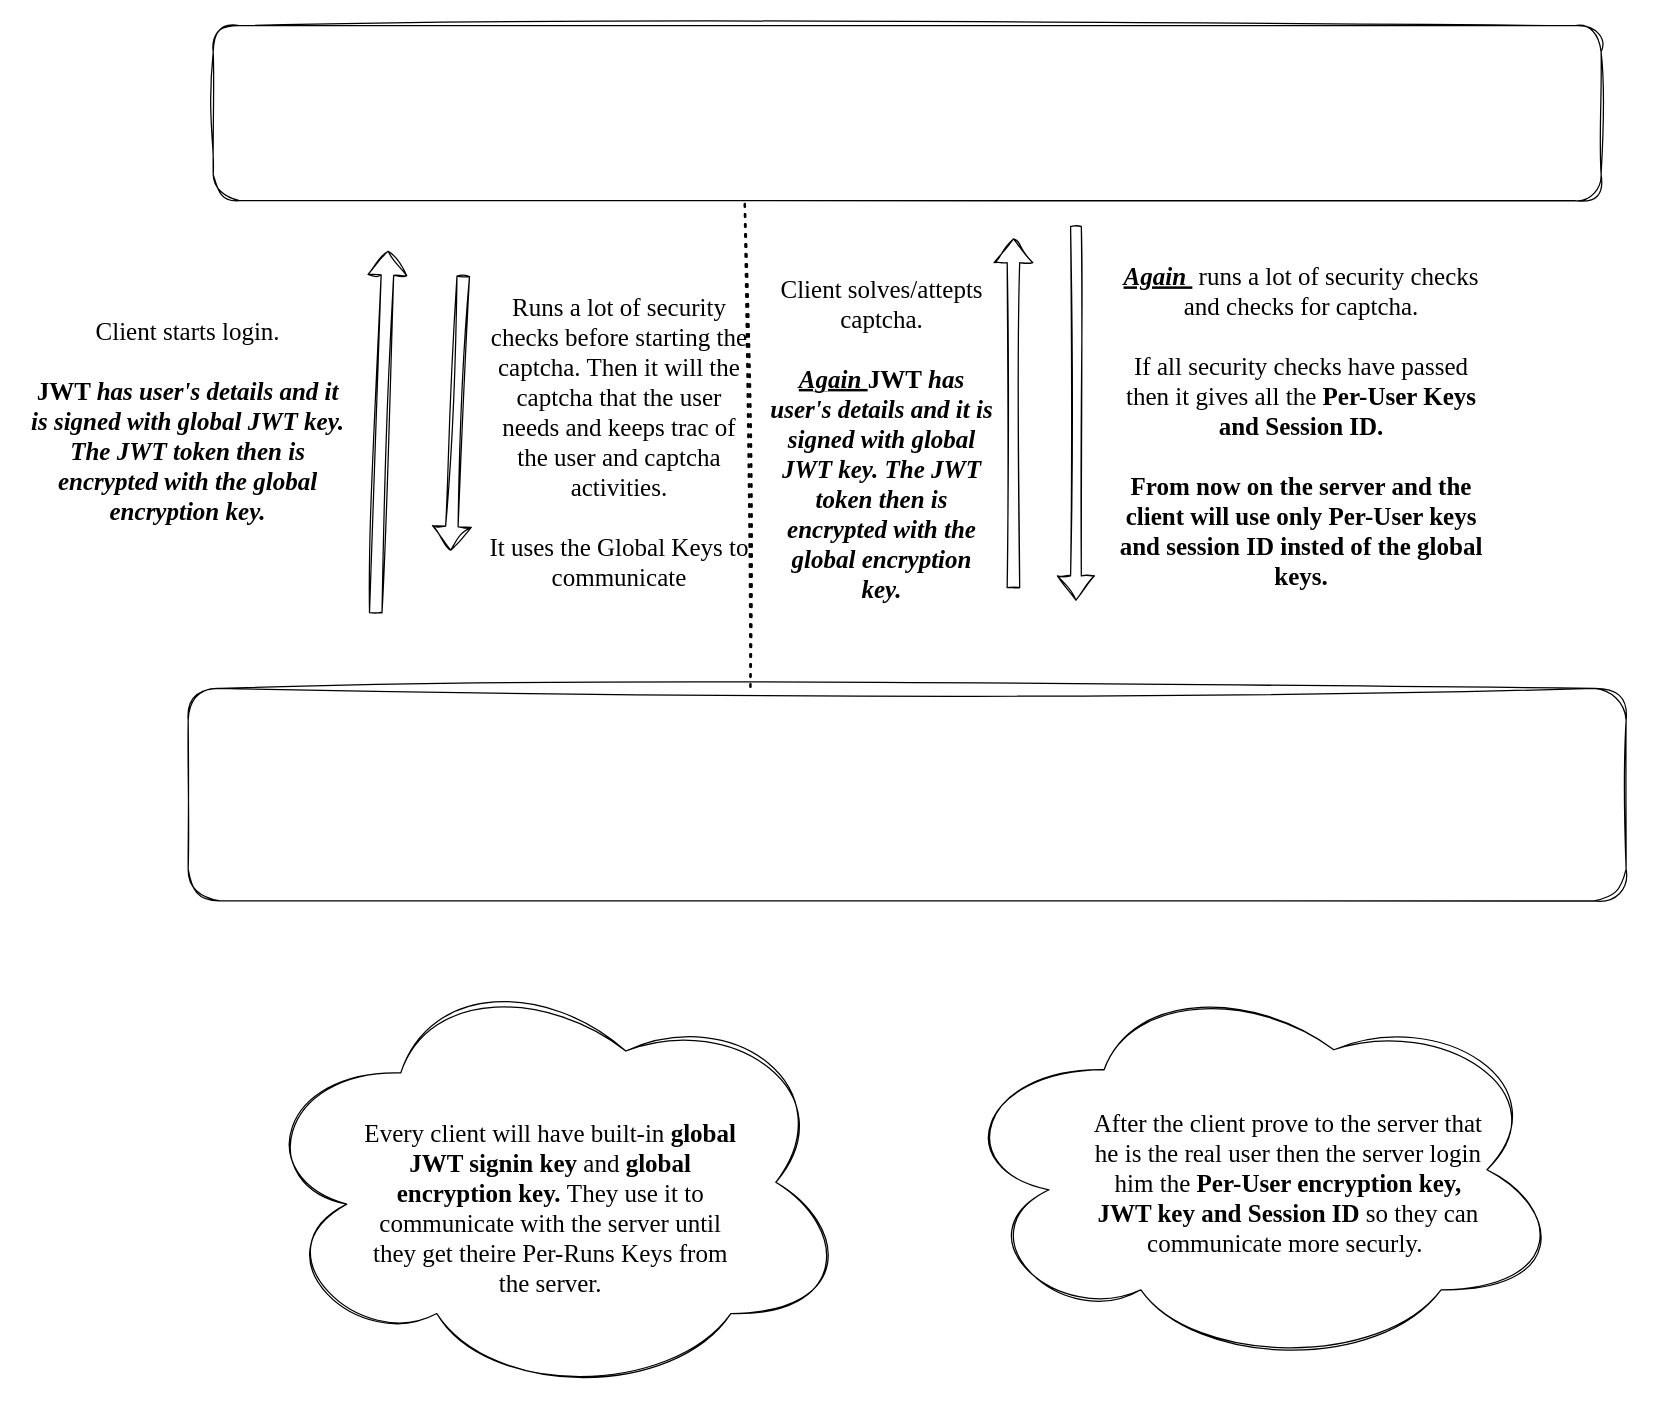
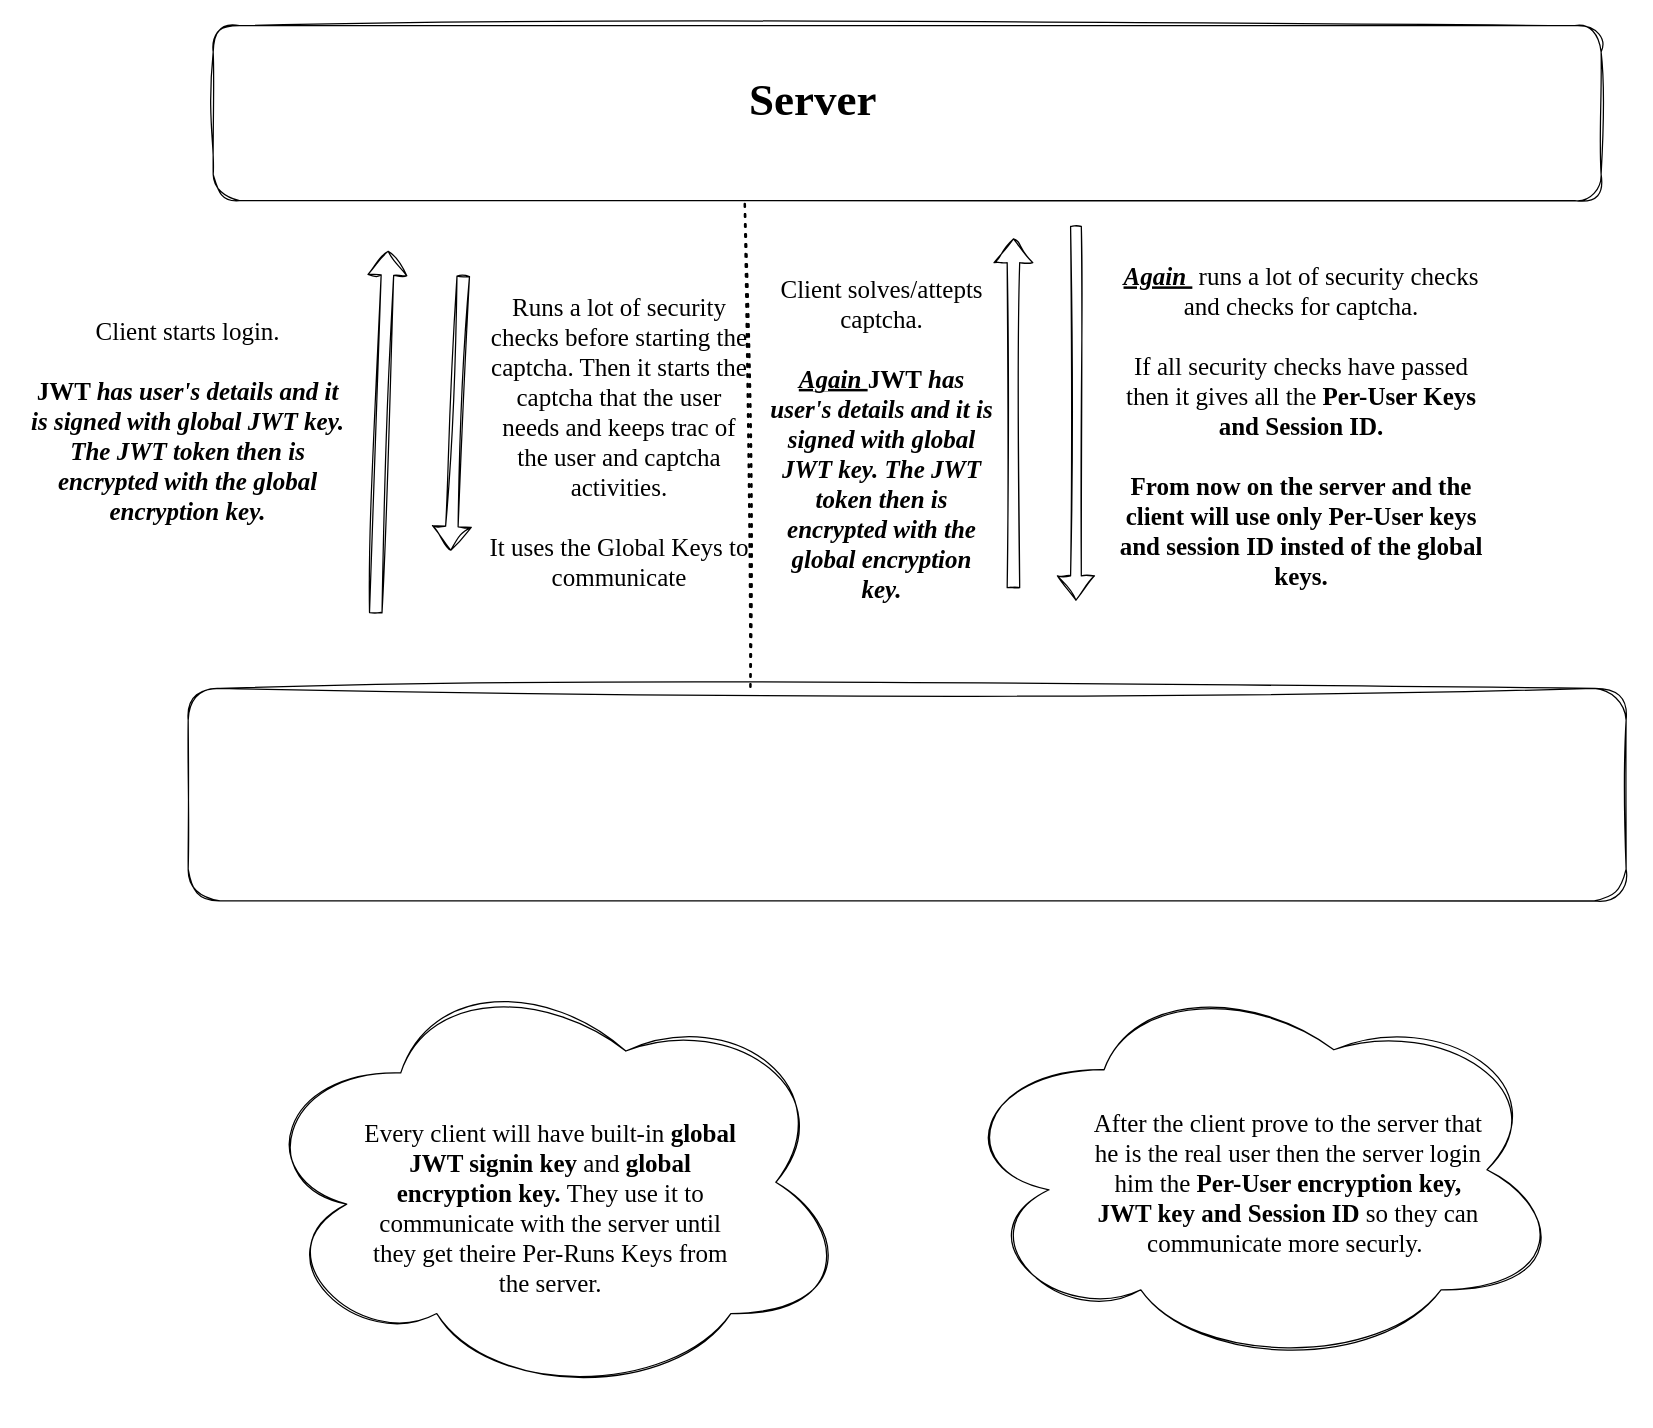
node "Server": added
node "Runs a lot of security checks before starting the captcha. Then it will the captcha that the user needs and keeps trac of the user and captcha activities. It uses the Global Keys to communicate": label "Runs a lot of security checks before starting the captcha. Then it will the captcha that the user needs and keeps trac of the user and captcha activities. It uses the Global Keys to communicate" -> "Runs a lot of security checks before starting the captcha. Then it starts the captcha that the user needs and keeps trac of the user and captcha activities. It uses the Global Keys to communicate"
